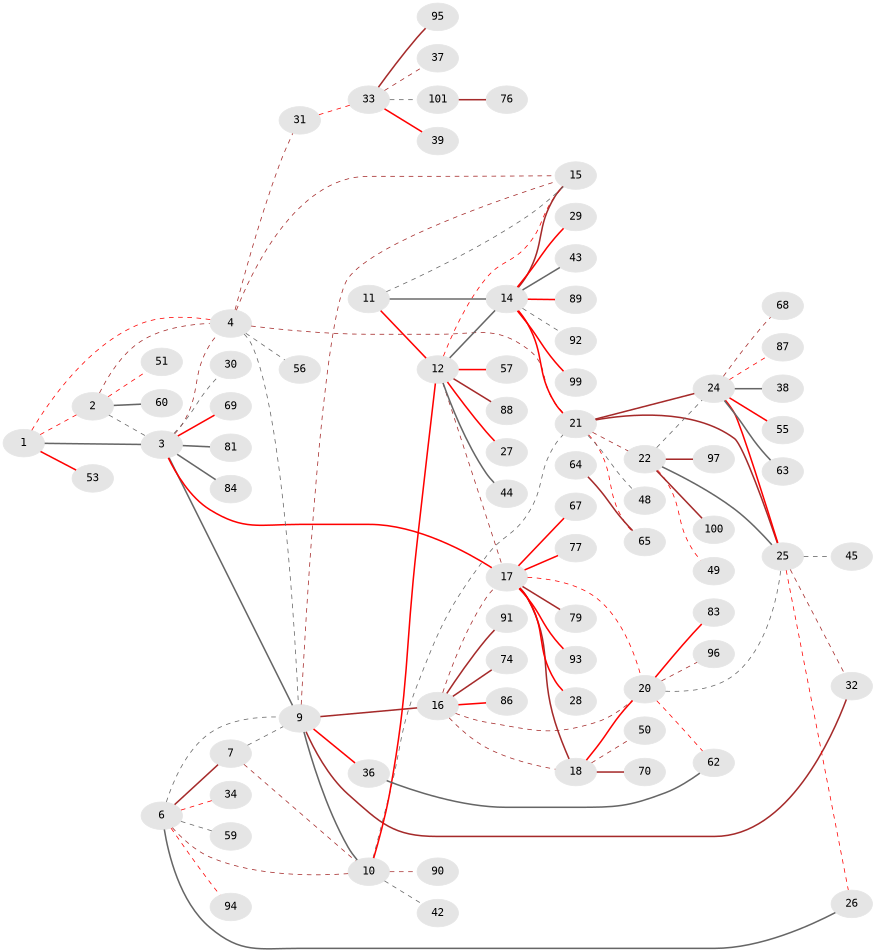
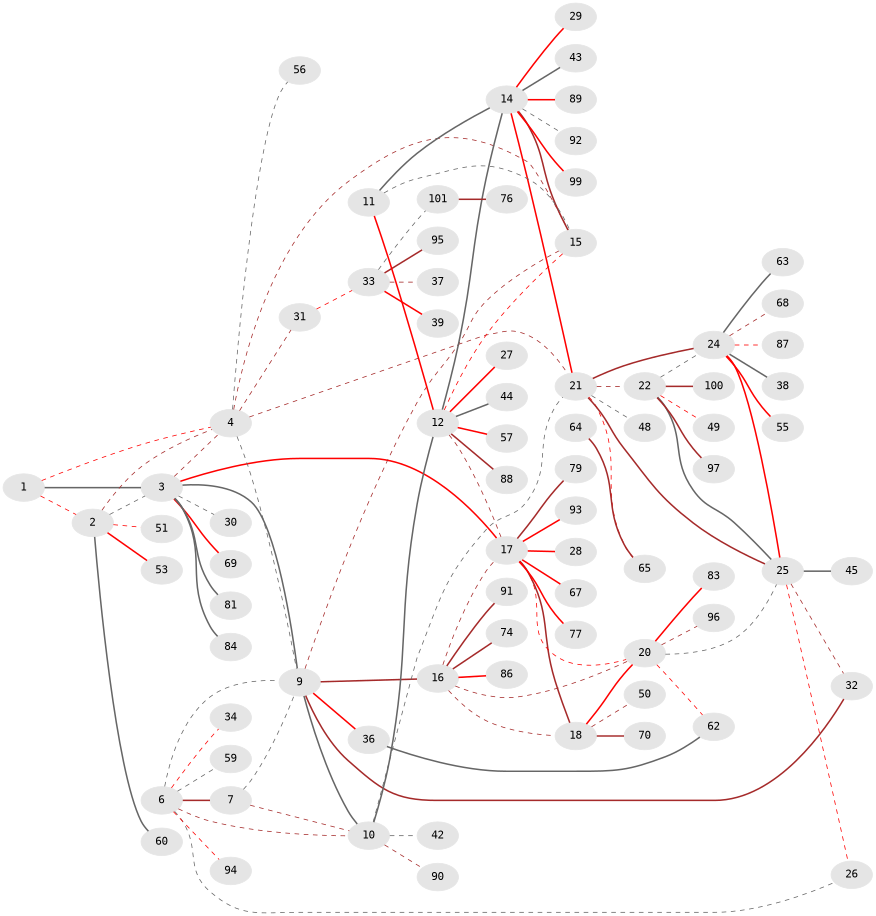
edge "1" -- "53": now "2" -- "53"
edge "25" -- "45": style dashed -> bold
edge "12" -- "10": color red -> gray40
edge "6" -- "26": style bold -> dashed
